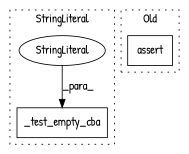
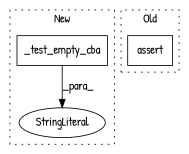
cluster "StringLiteral": label "StringLiteral" -> "New"
edge "StringLiteral" -> "_test_empty_cba": reversed
